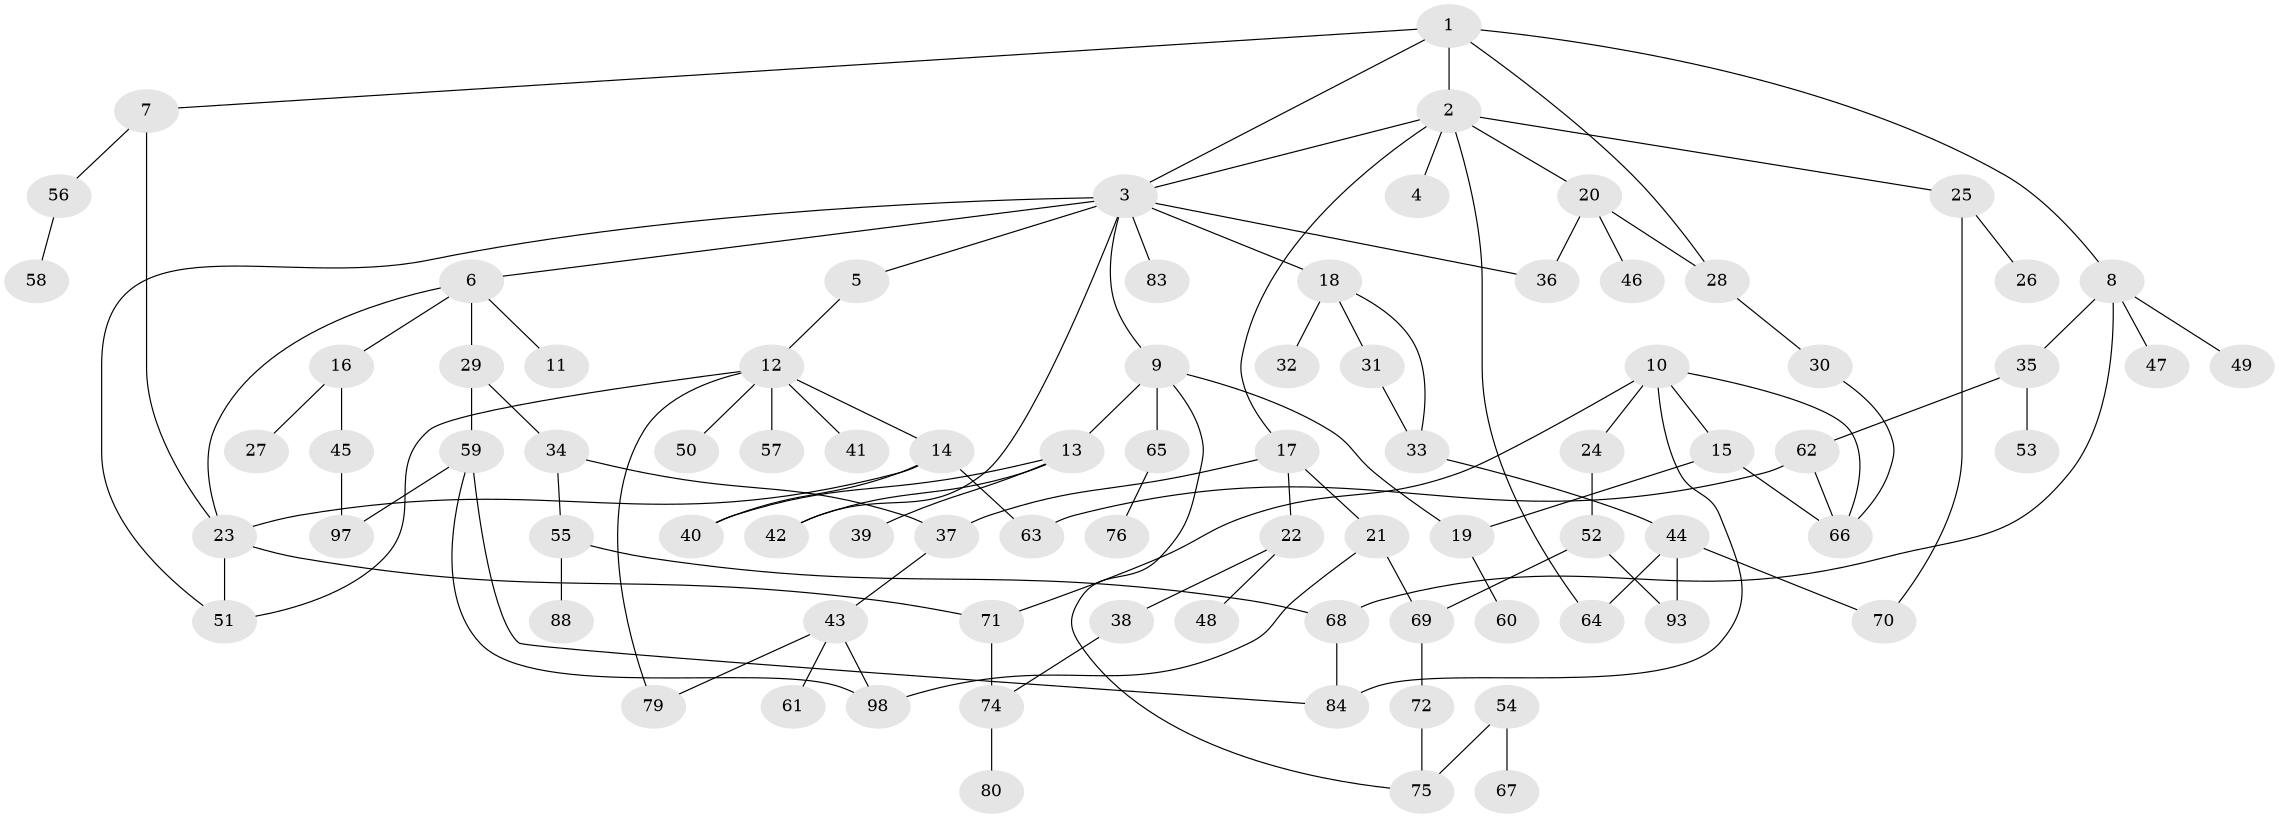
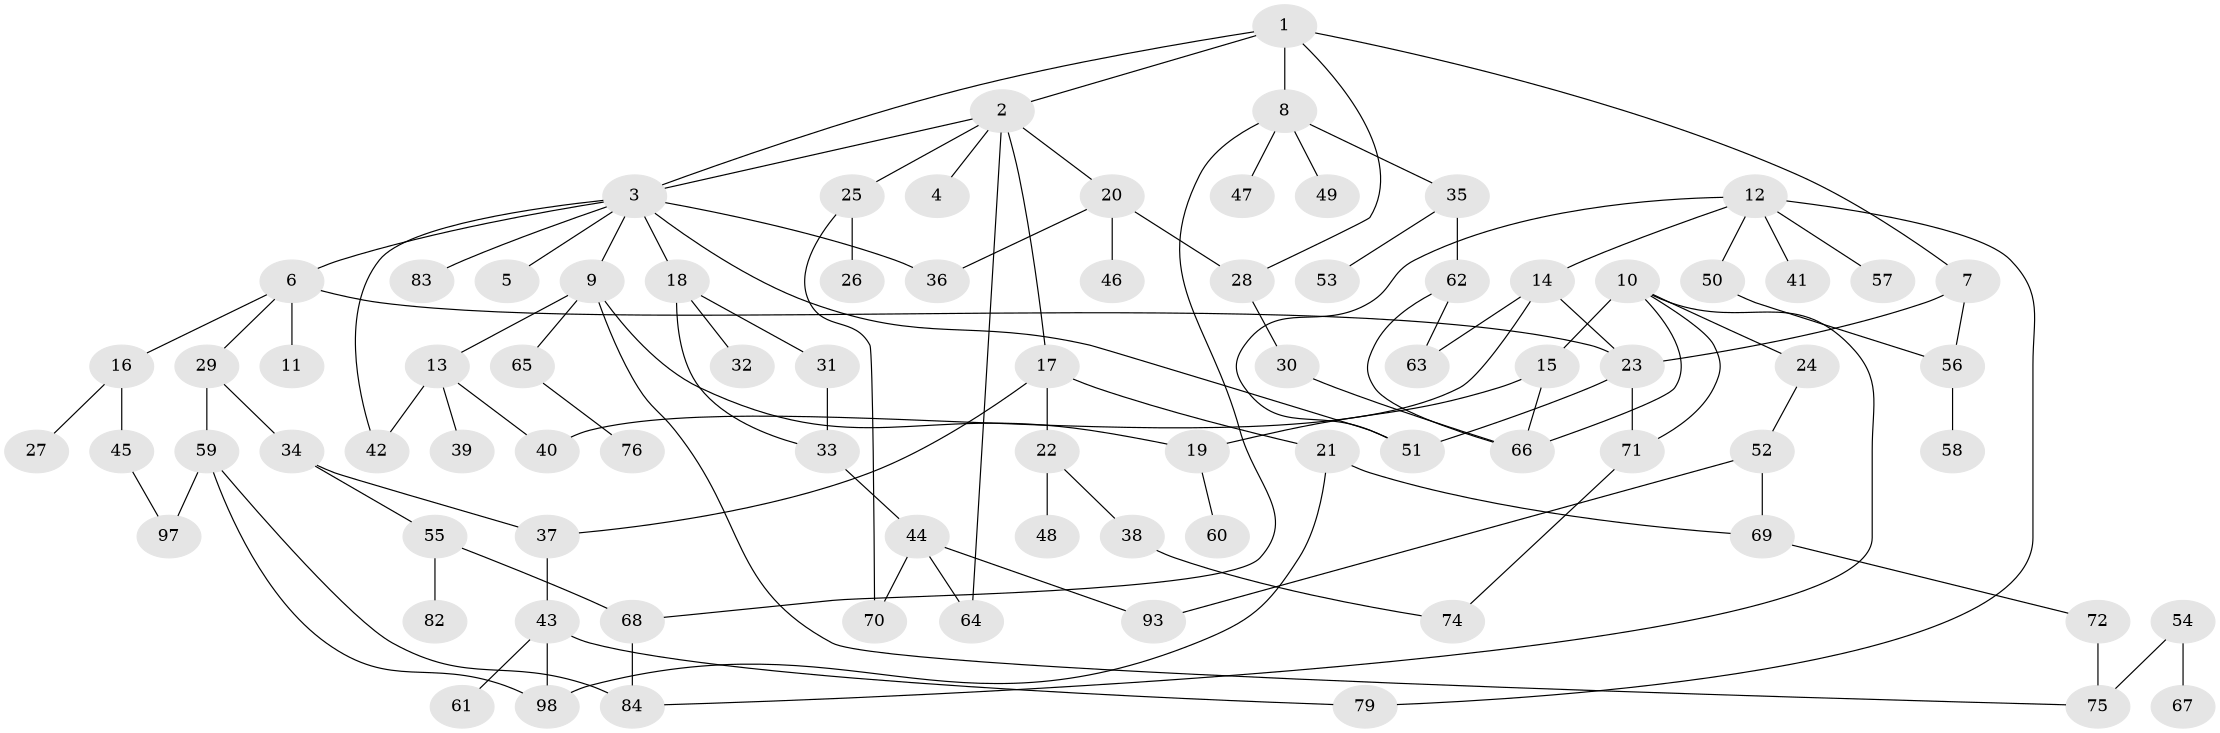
edge "5" -- "12": removed
edge "50" -- "56": added
node "88": label "88" -> "82"
node "80": removed
